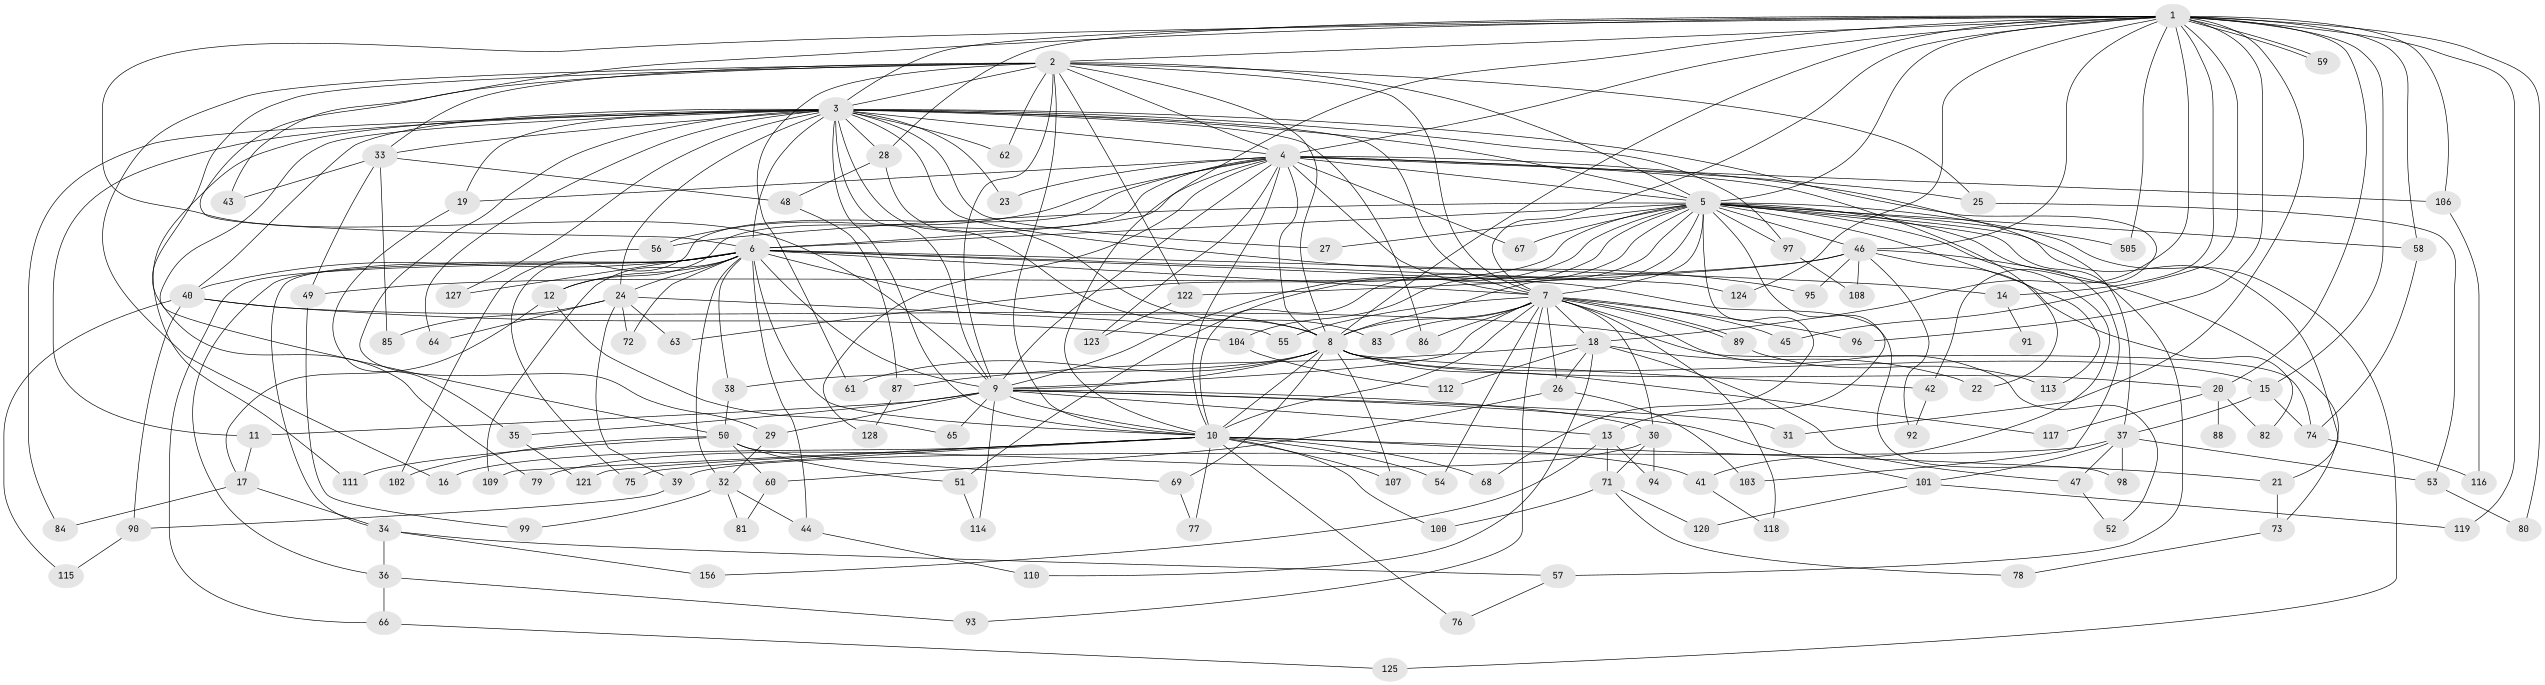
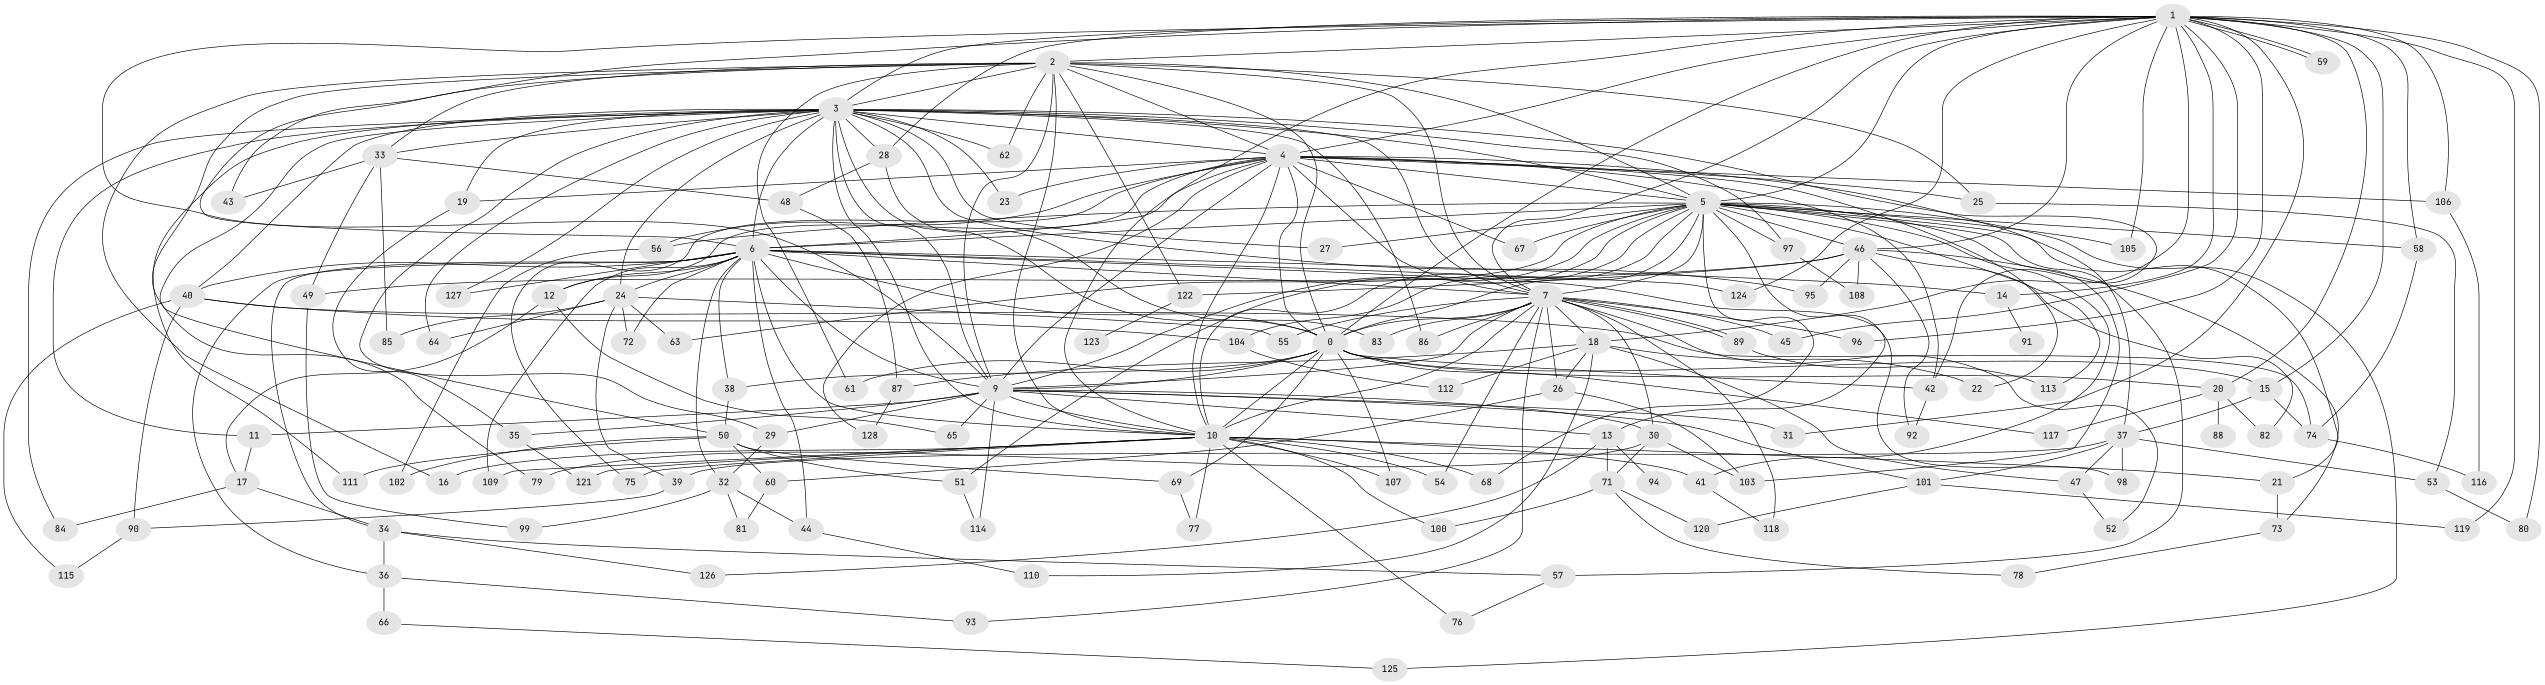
edge "4" -- "123": now "4" -- "42"
node "505": label "505" -> "105"
edge "6" -- "66": removed
node "8": label "8" -> "0"
edge "30" -- "94": now "30" -- "103"
node "156": label "156" -> "126"
